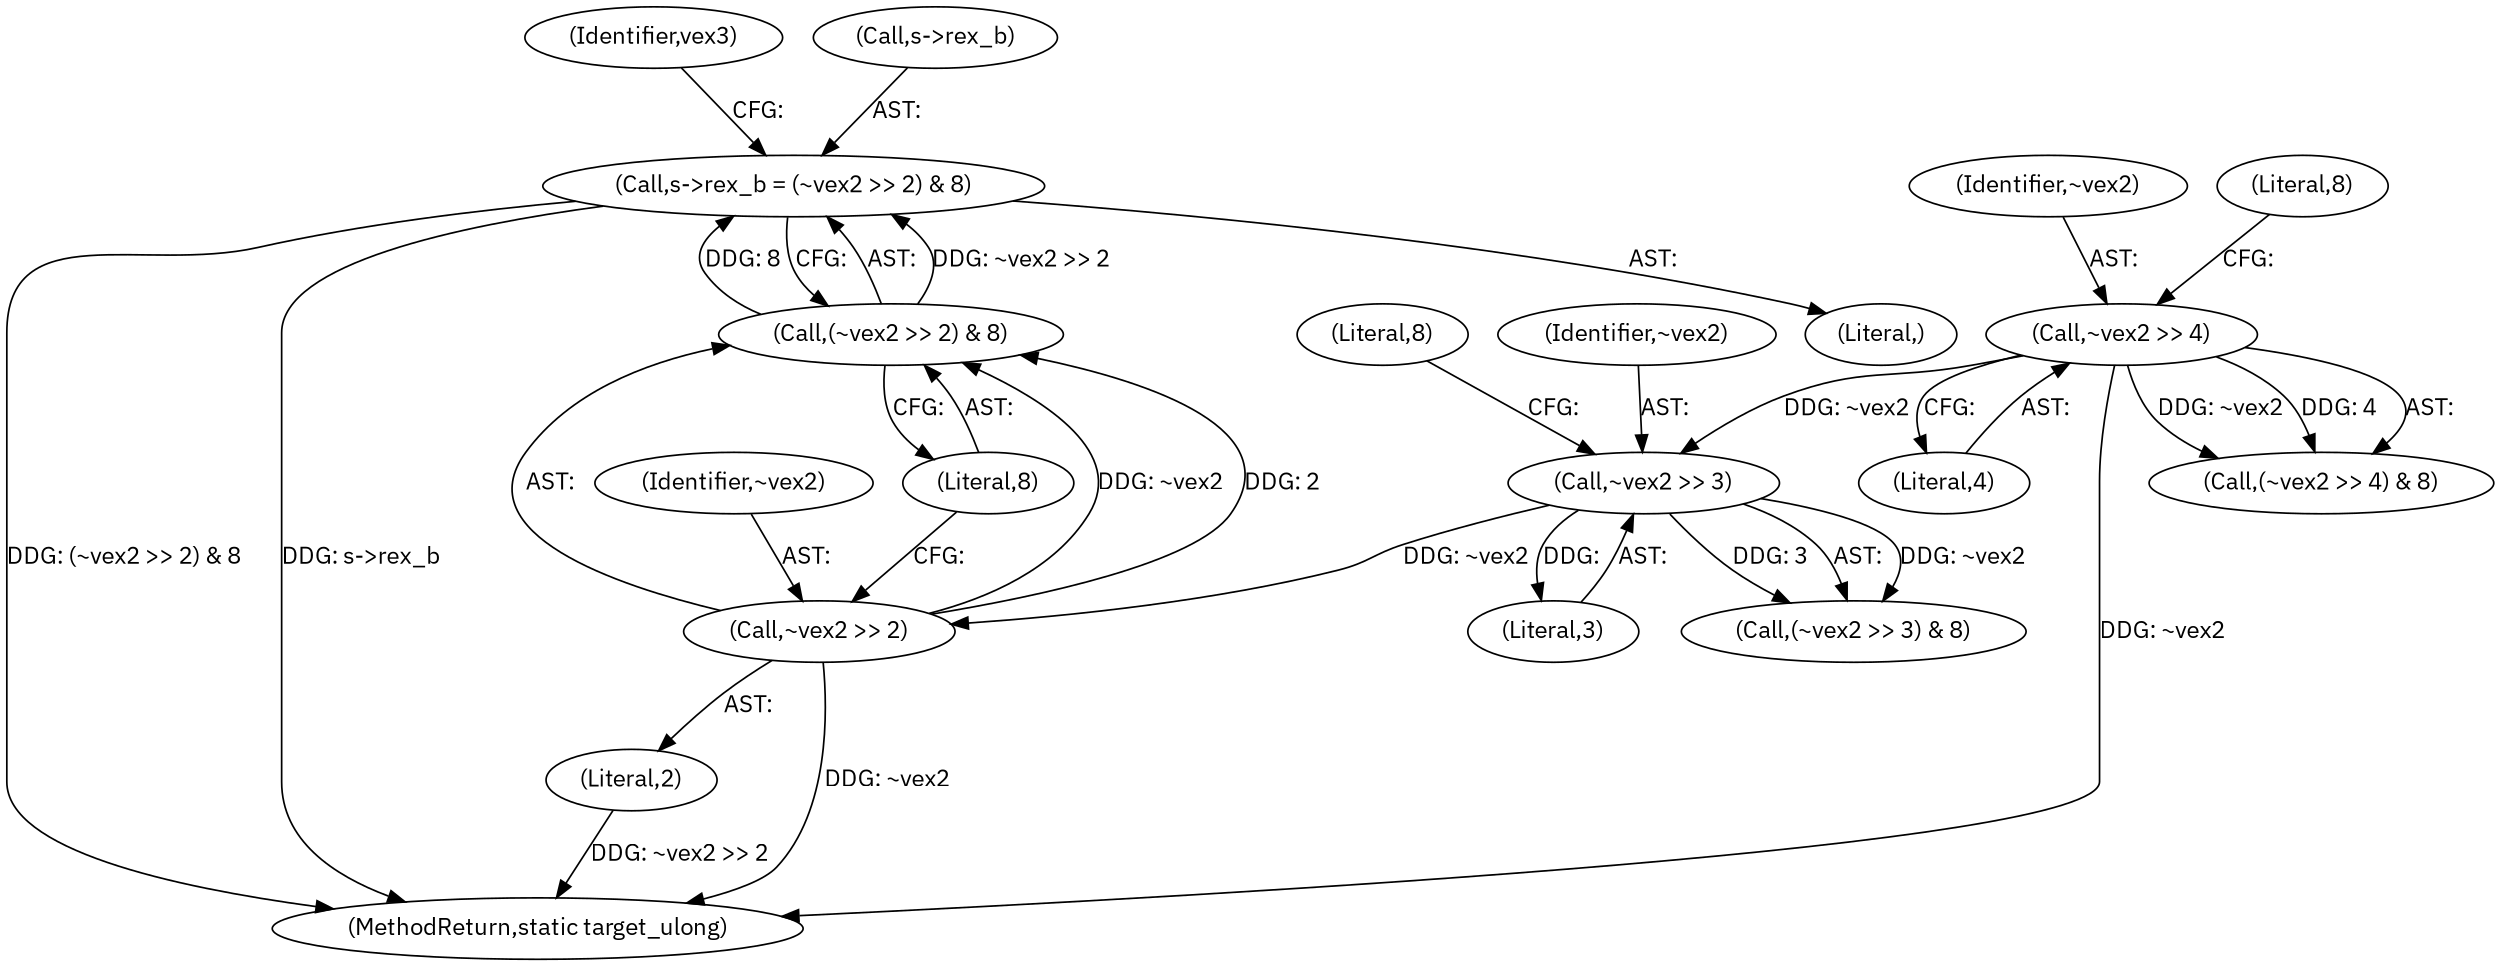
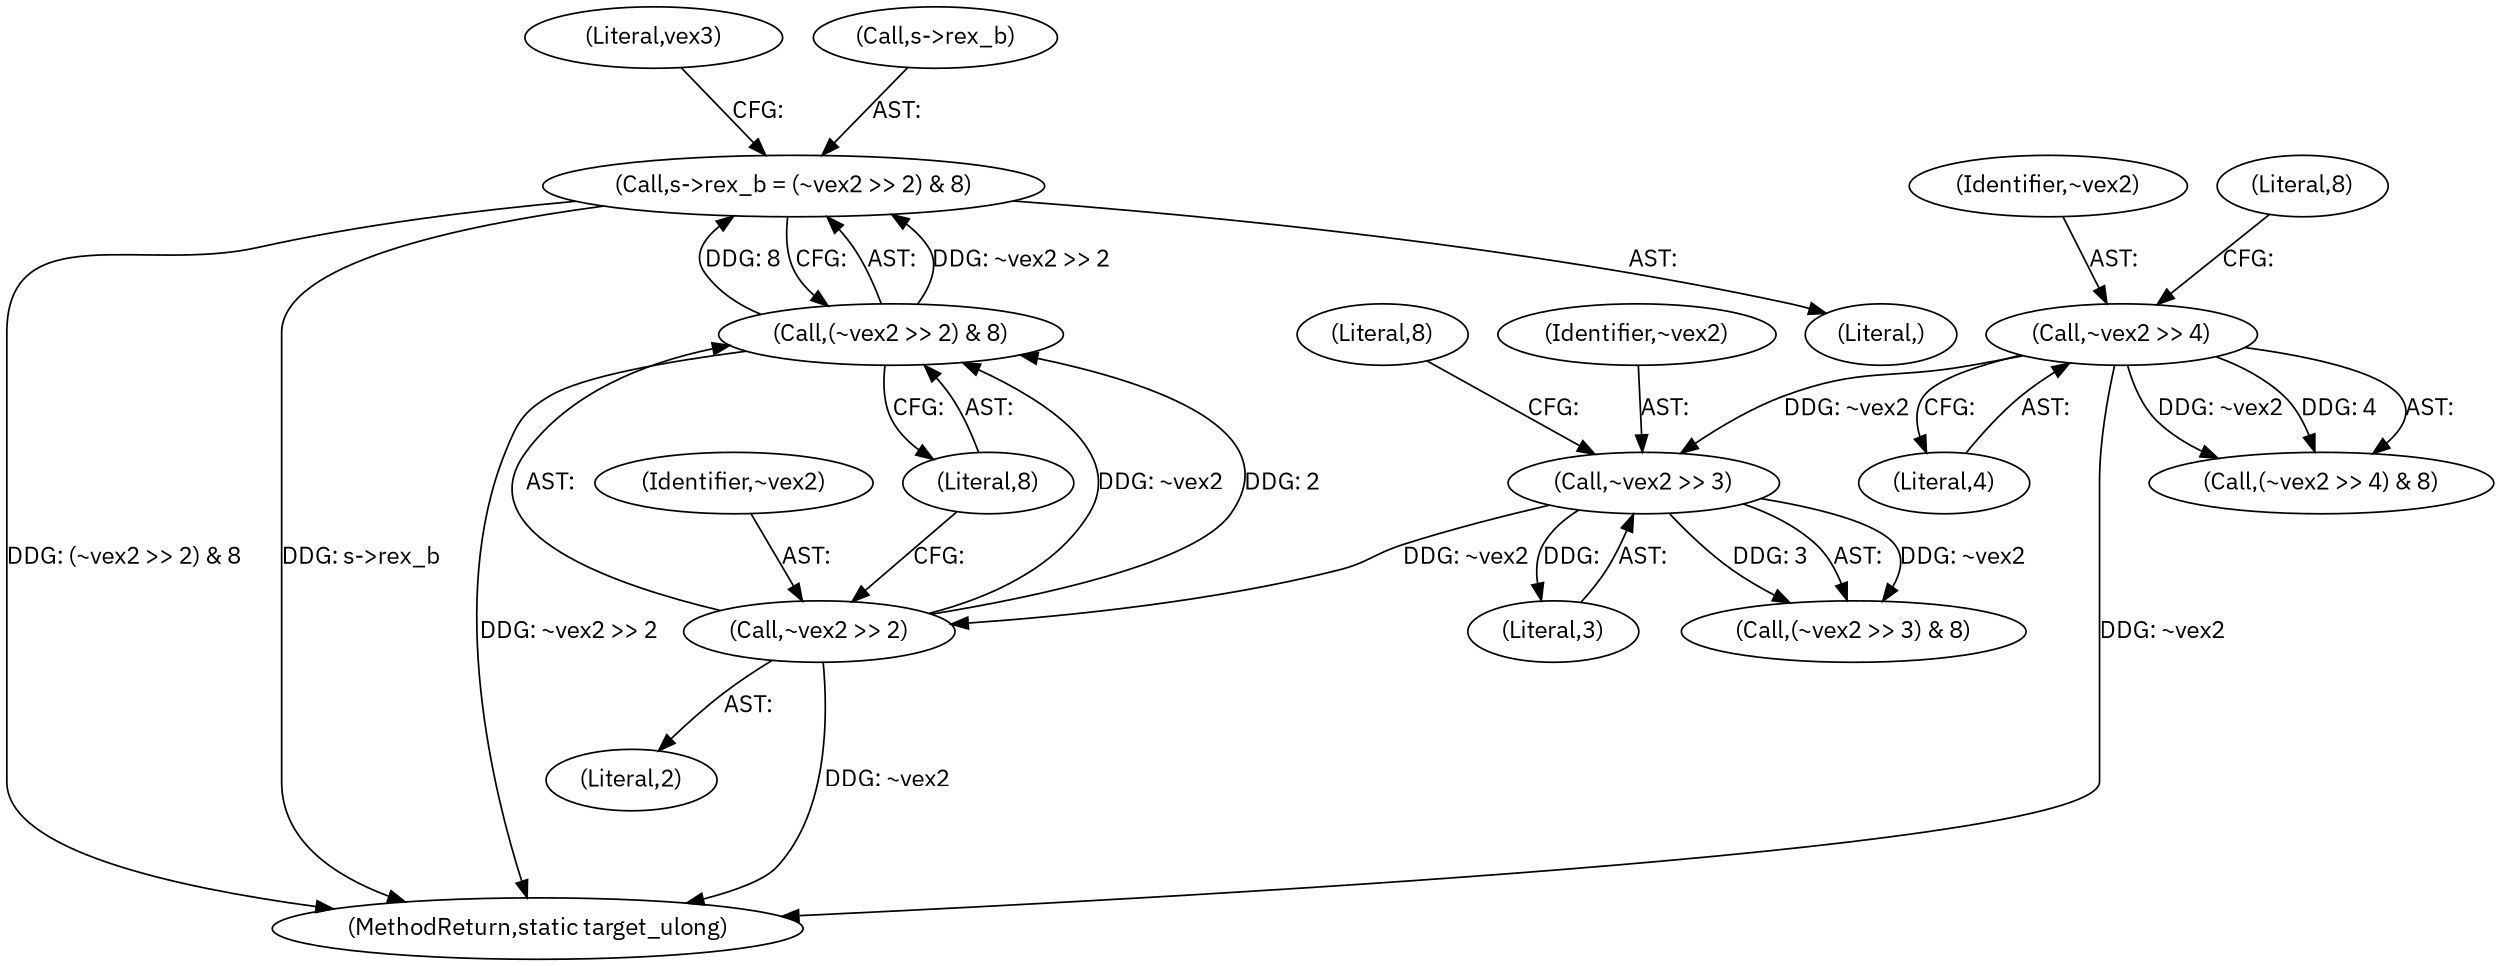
node "(Identifier,vex3)": label "(Identifier,vex3)" -> "(Literal,vex3)"
edge "(Literal,2)" -> "(MethodReturn,static target_ulong)": now "(Call,(~vex2 >> 2) & 8)" -> "(MethodReturn,static target_ulong)"
